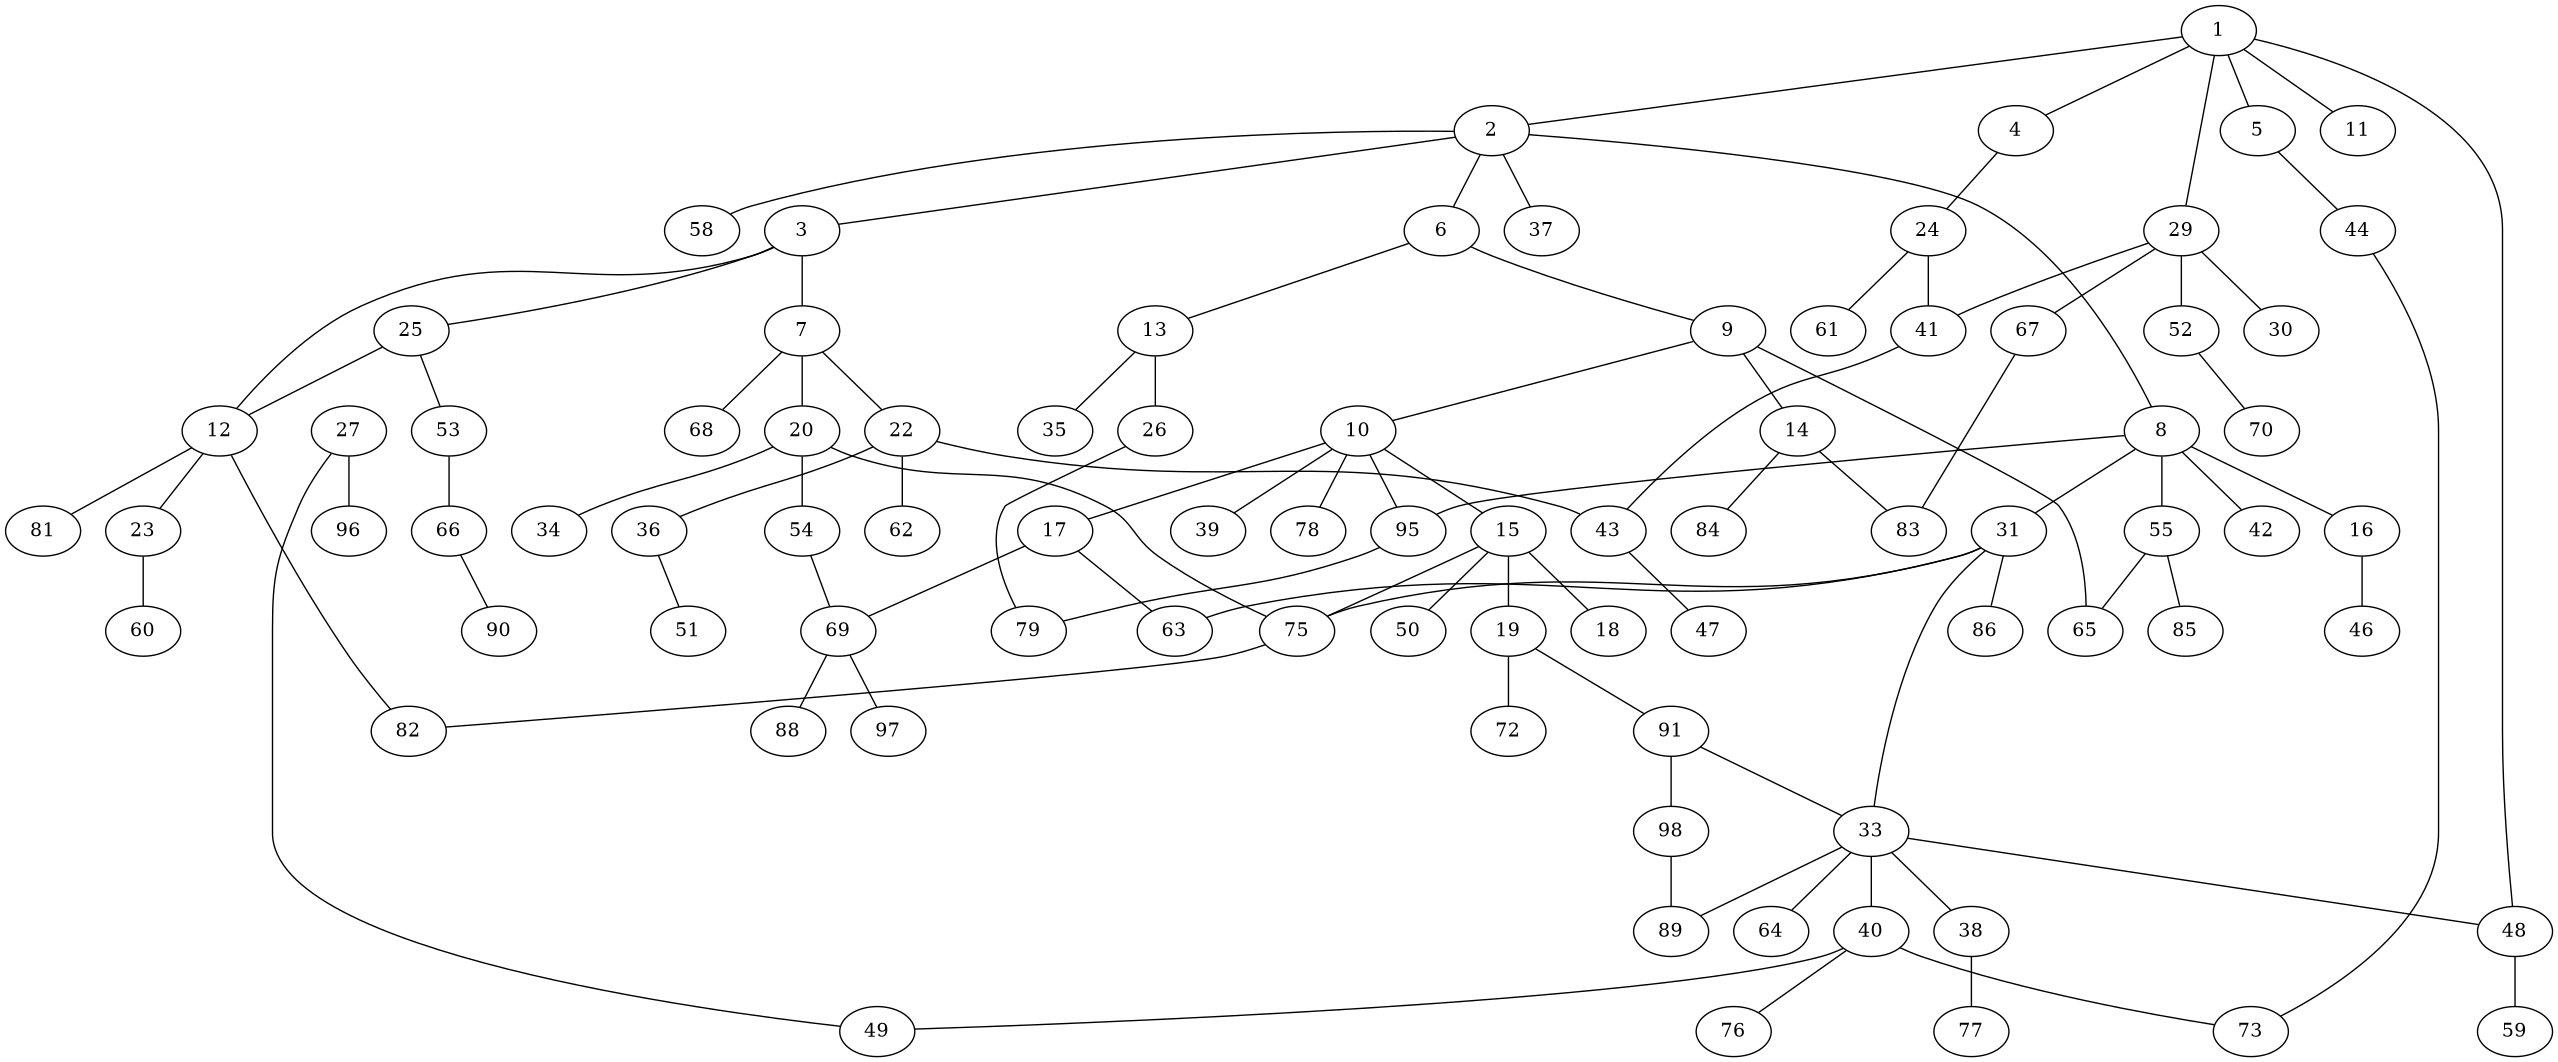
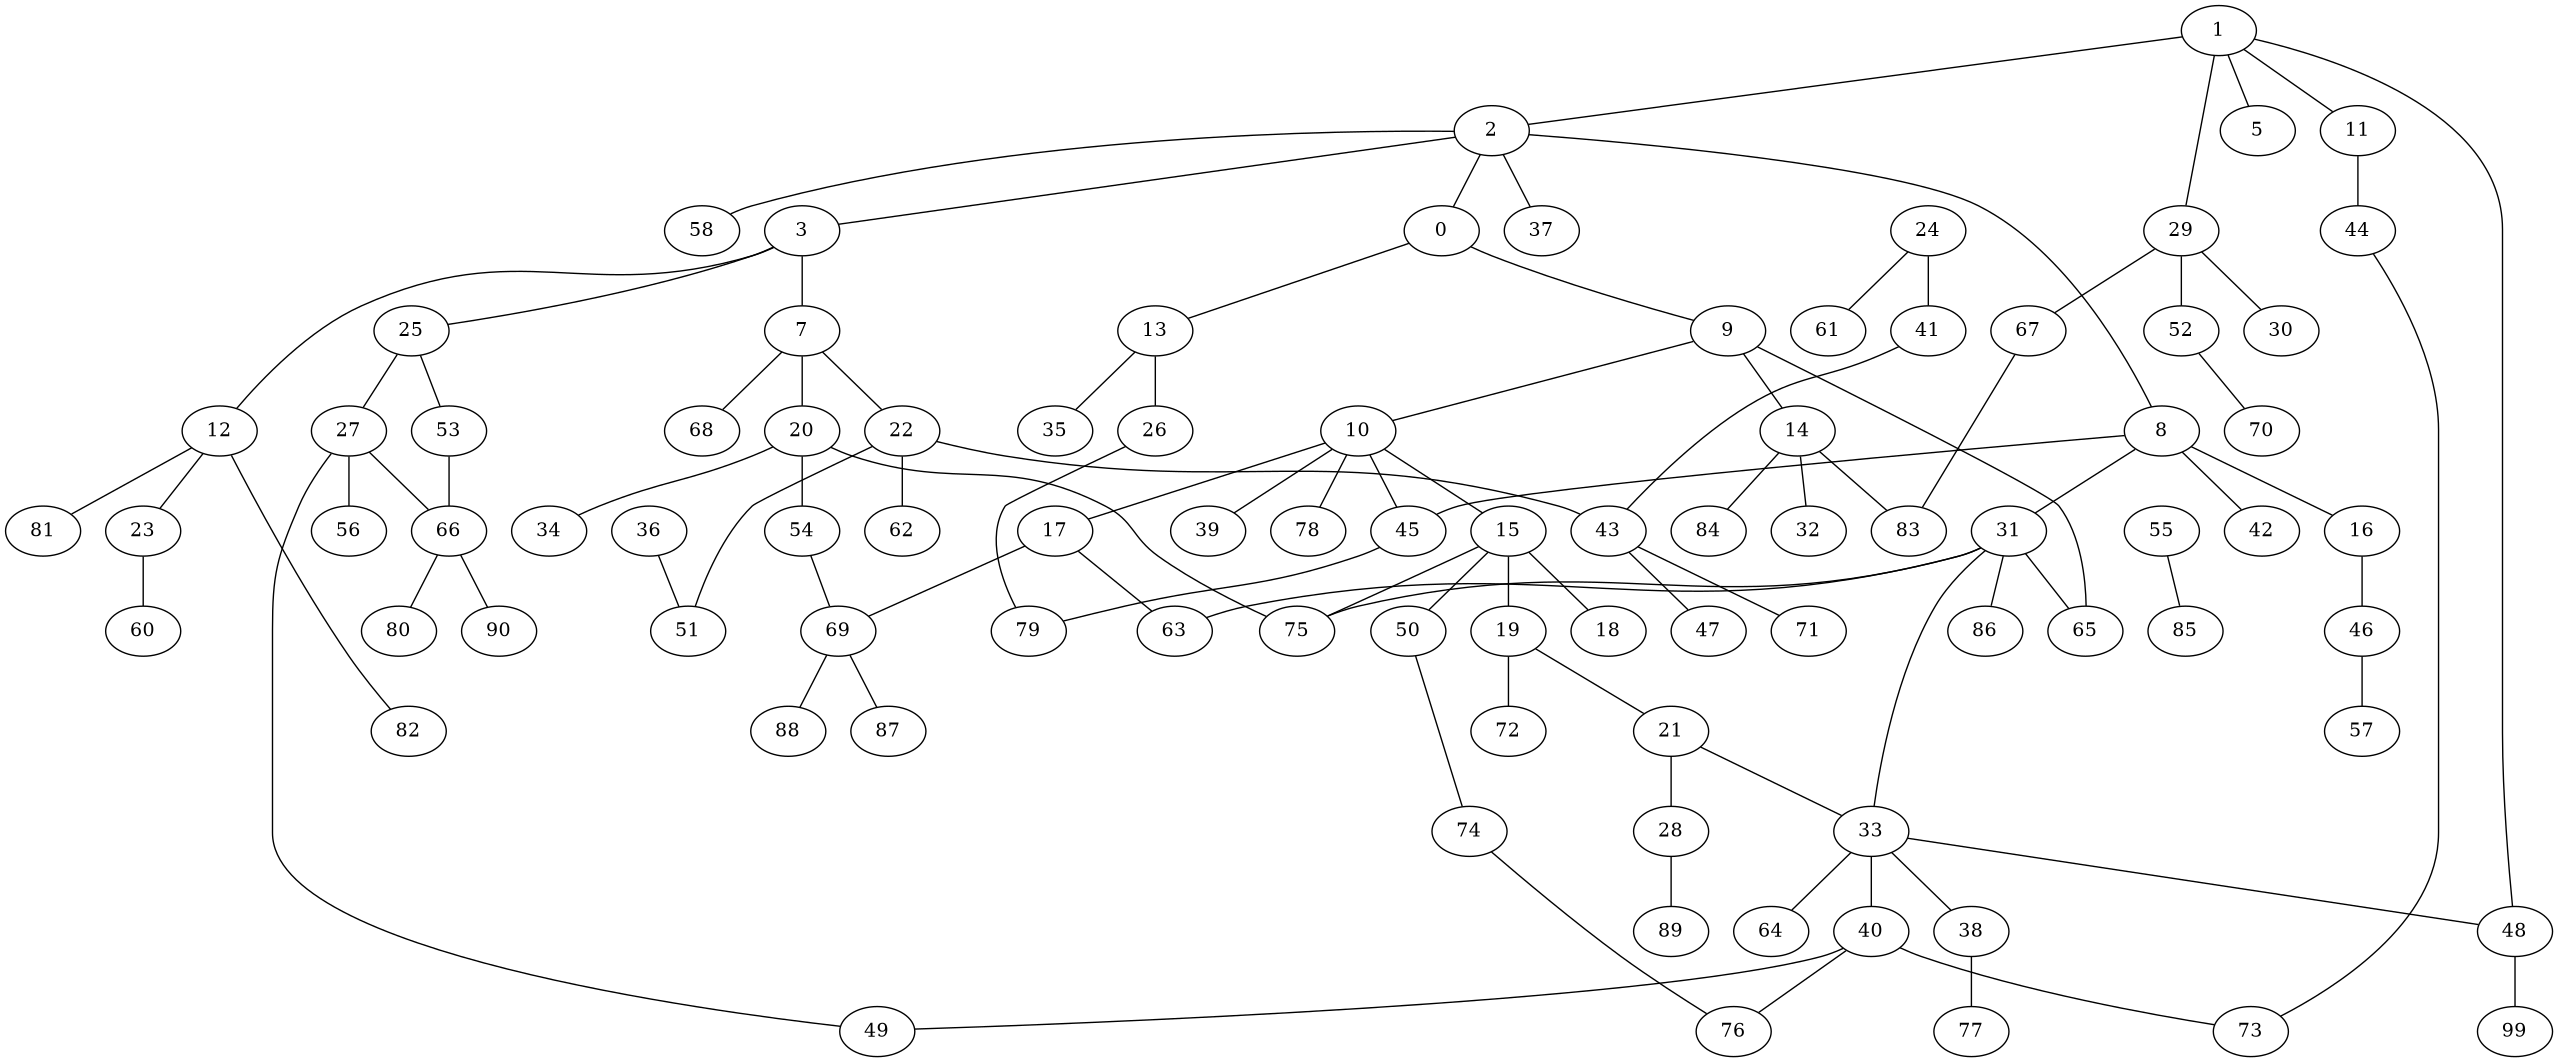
node "4": removed
edge "5" -- "44": now "11" -- "44"
node "6": label "6" -> "0"
edge "29" -- "41": removed
edge "25" -- "12": now "25" -- "27"
edge "27" -- "66": added
edge "8" -- "55": removed
edge "22" -- "36": now "22" -- "51"
node "96": label "96" -> "56"
node "95": label "95" -> "45"
node "32": added
edge "55" -- "65": now "31" -- "65"
node "80": added
node "71": added
edge "75" -- "82": removed
node "97": label "97" -> "87"
node "91": label "91" -> "21"
node "57": added
node "74": added
node "98": label "98" -> "28"
edge "33" -- "89": removed
node "59": label "59" -> "99"
